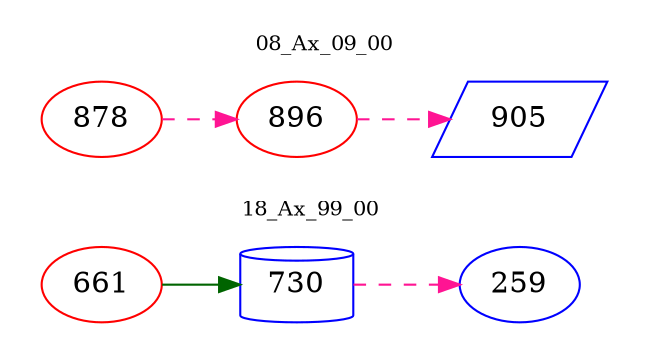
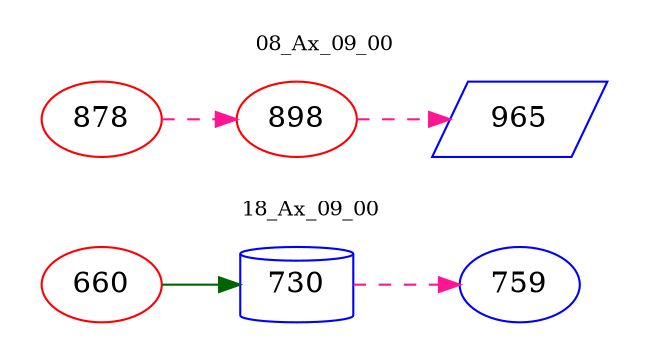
node "896": label "896" -> "898"
node "905": label "905" -> "965"
cluster "18_Ax_99_00": label "18_Ax_99_00" -> "18_Ax_09_00"
node "661": label "661" -> "660"
node "259": label "259" -> "759"
